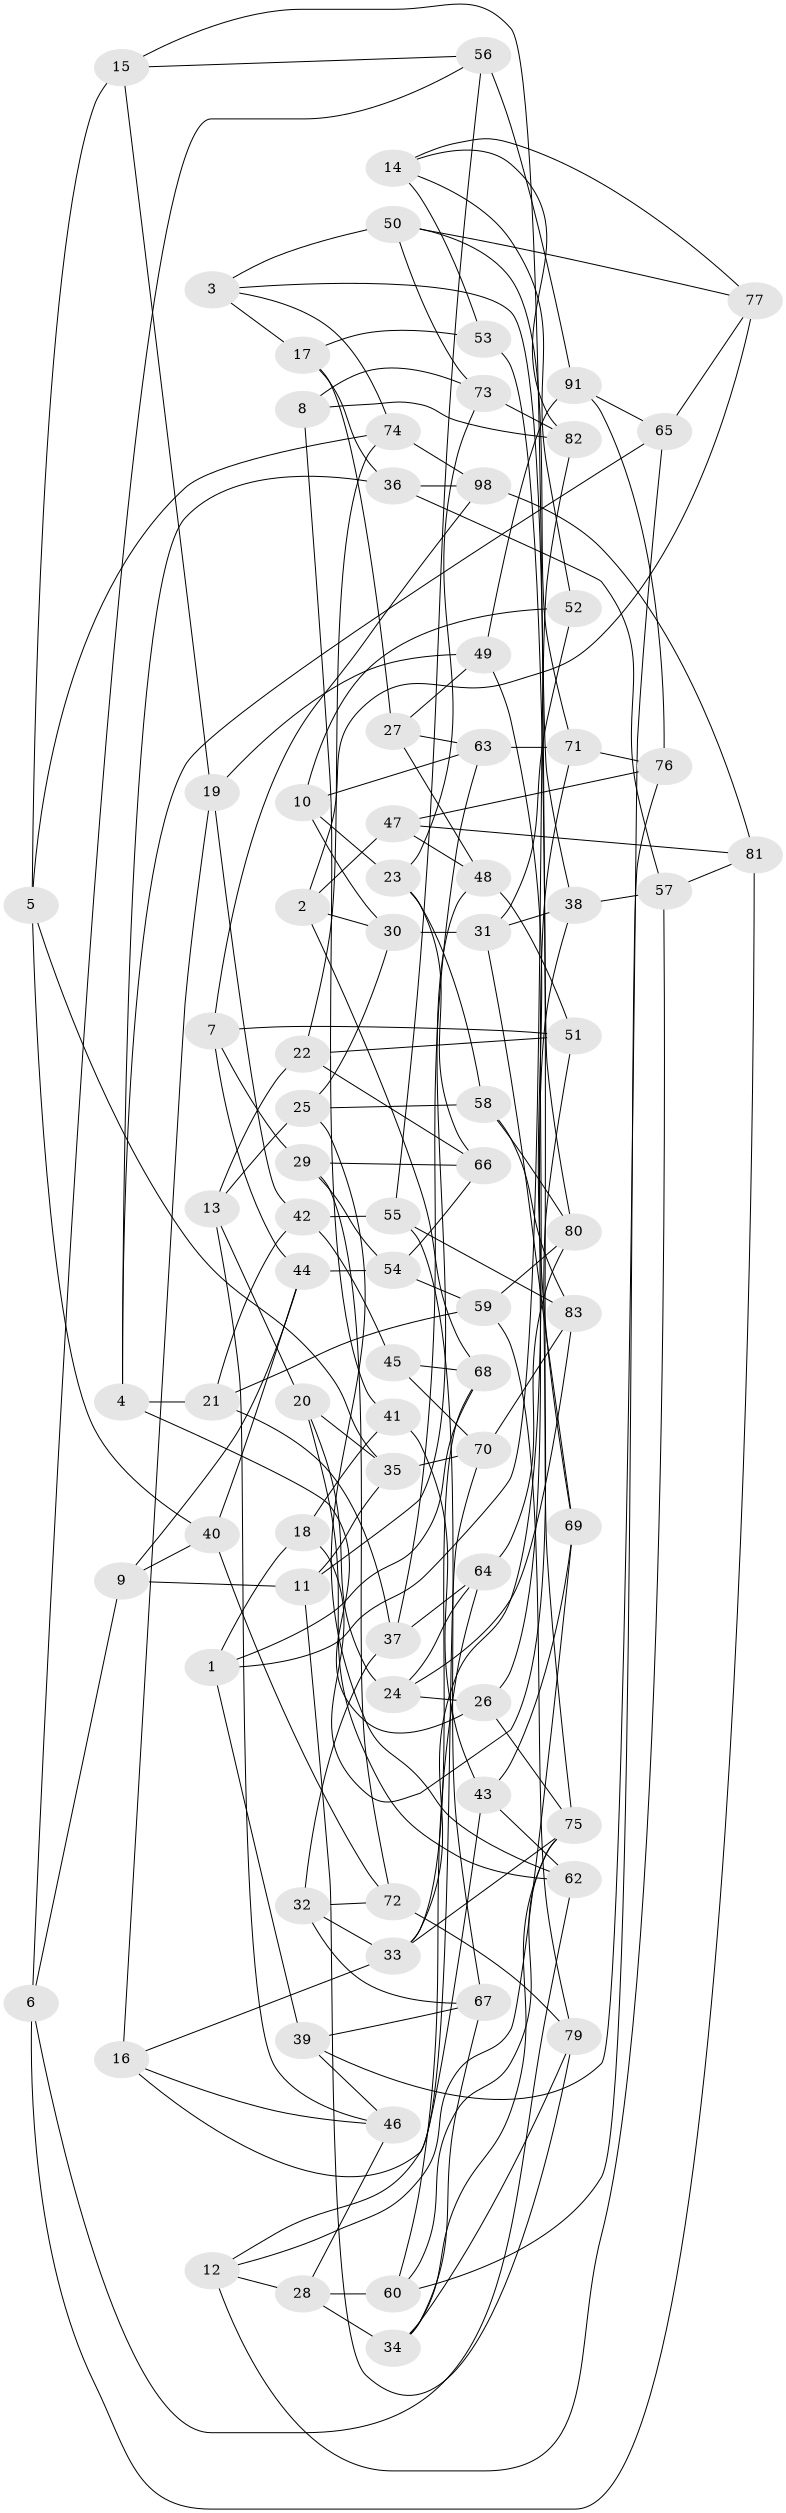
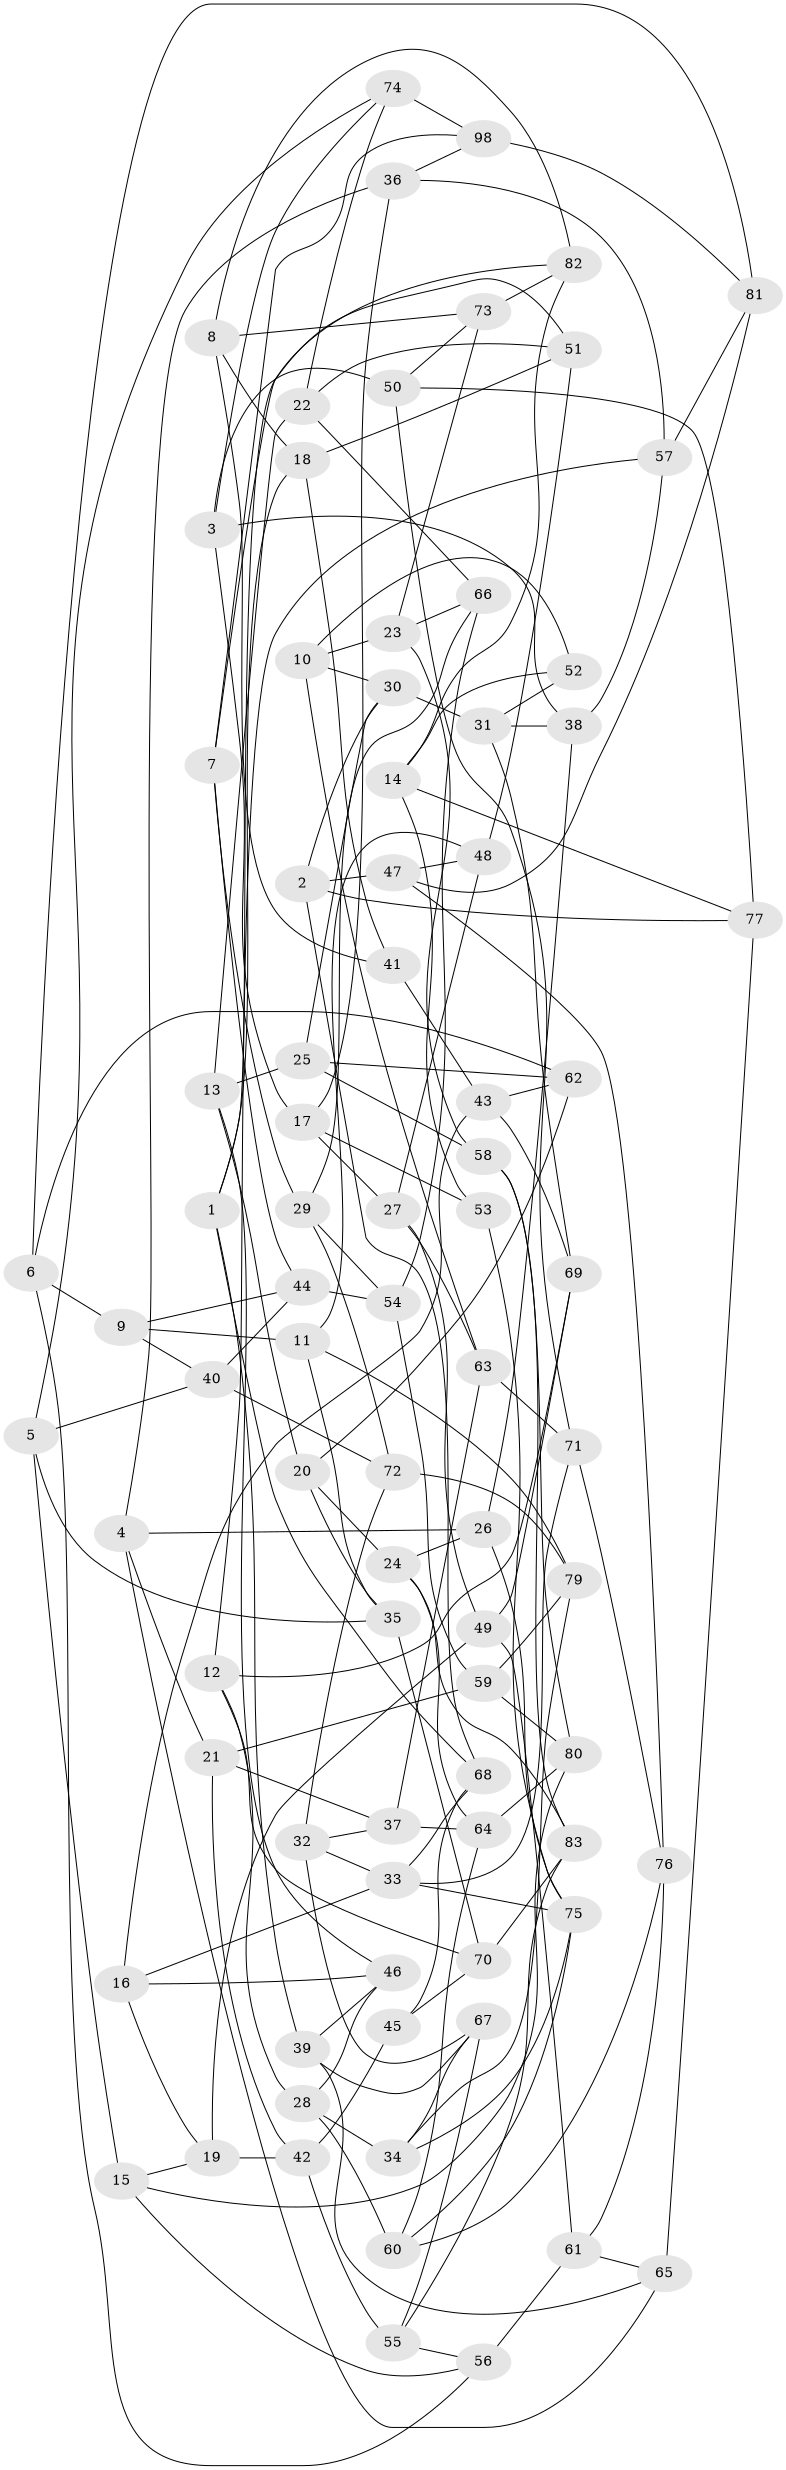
node "91": label "91" -> "61"
edge "8" -- "18": added
